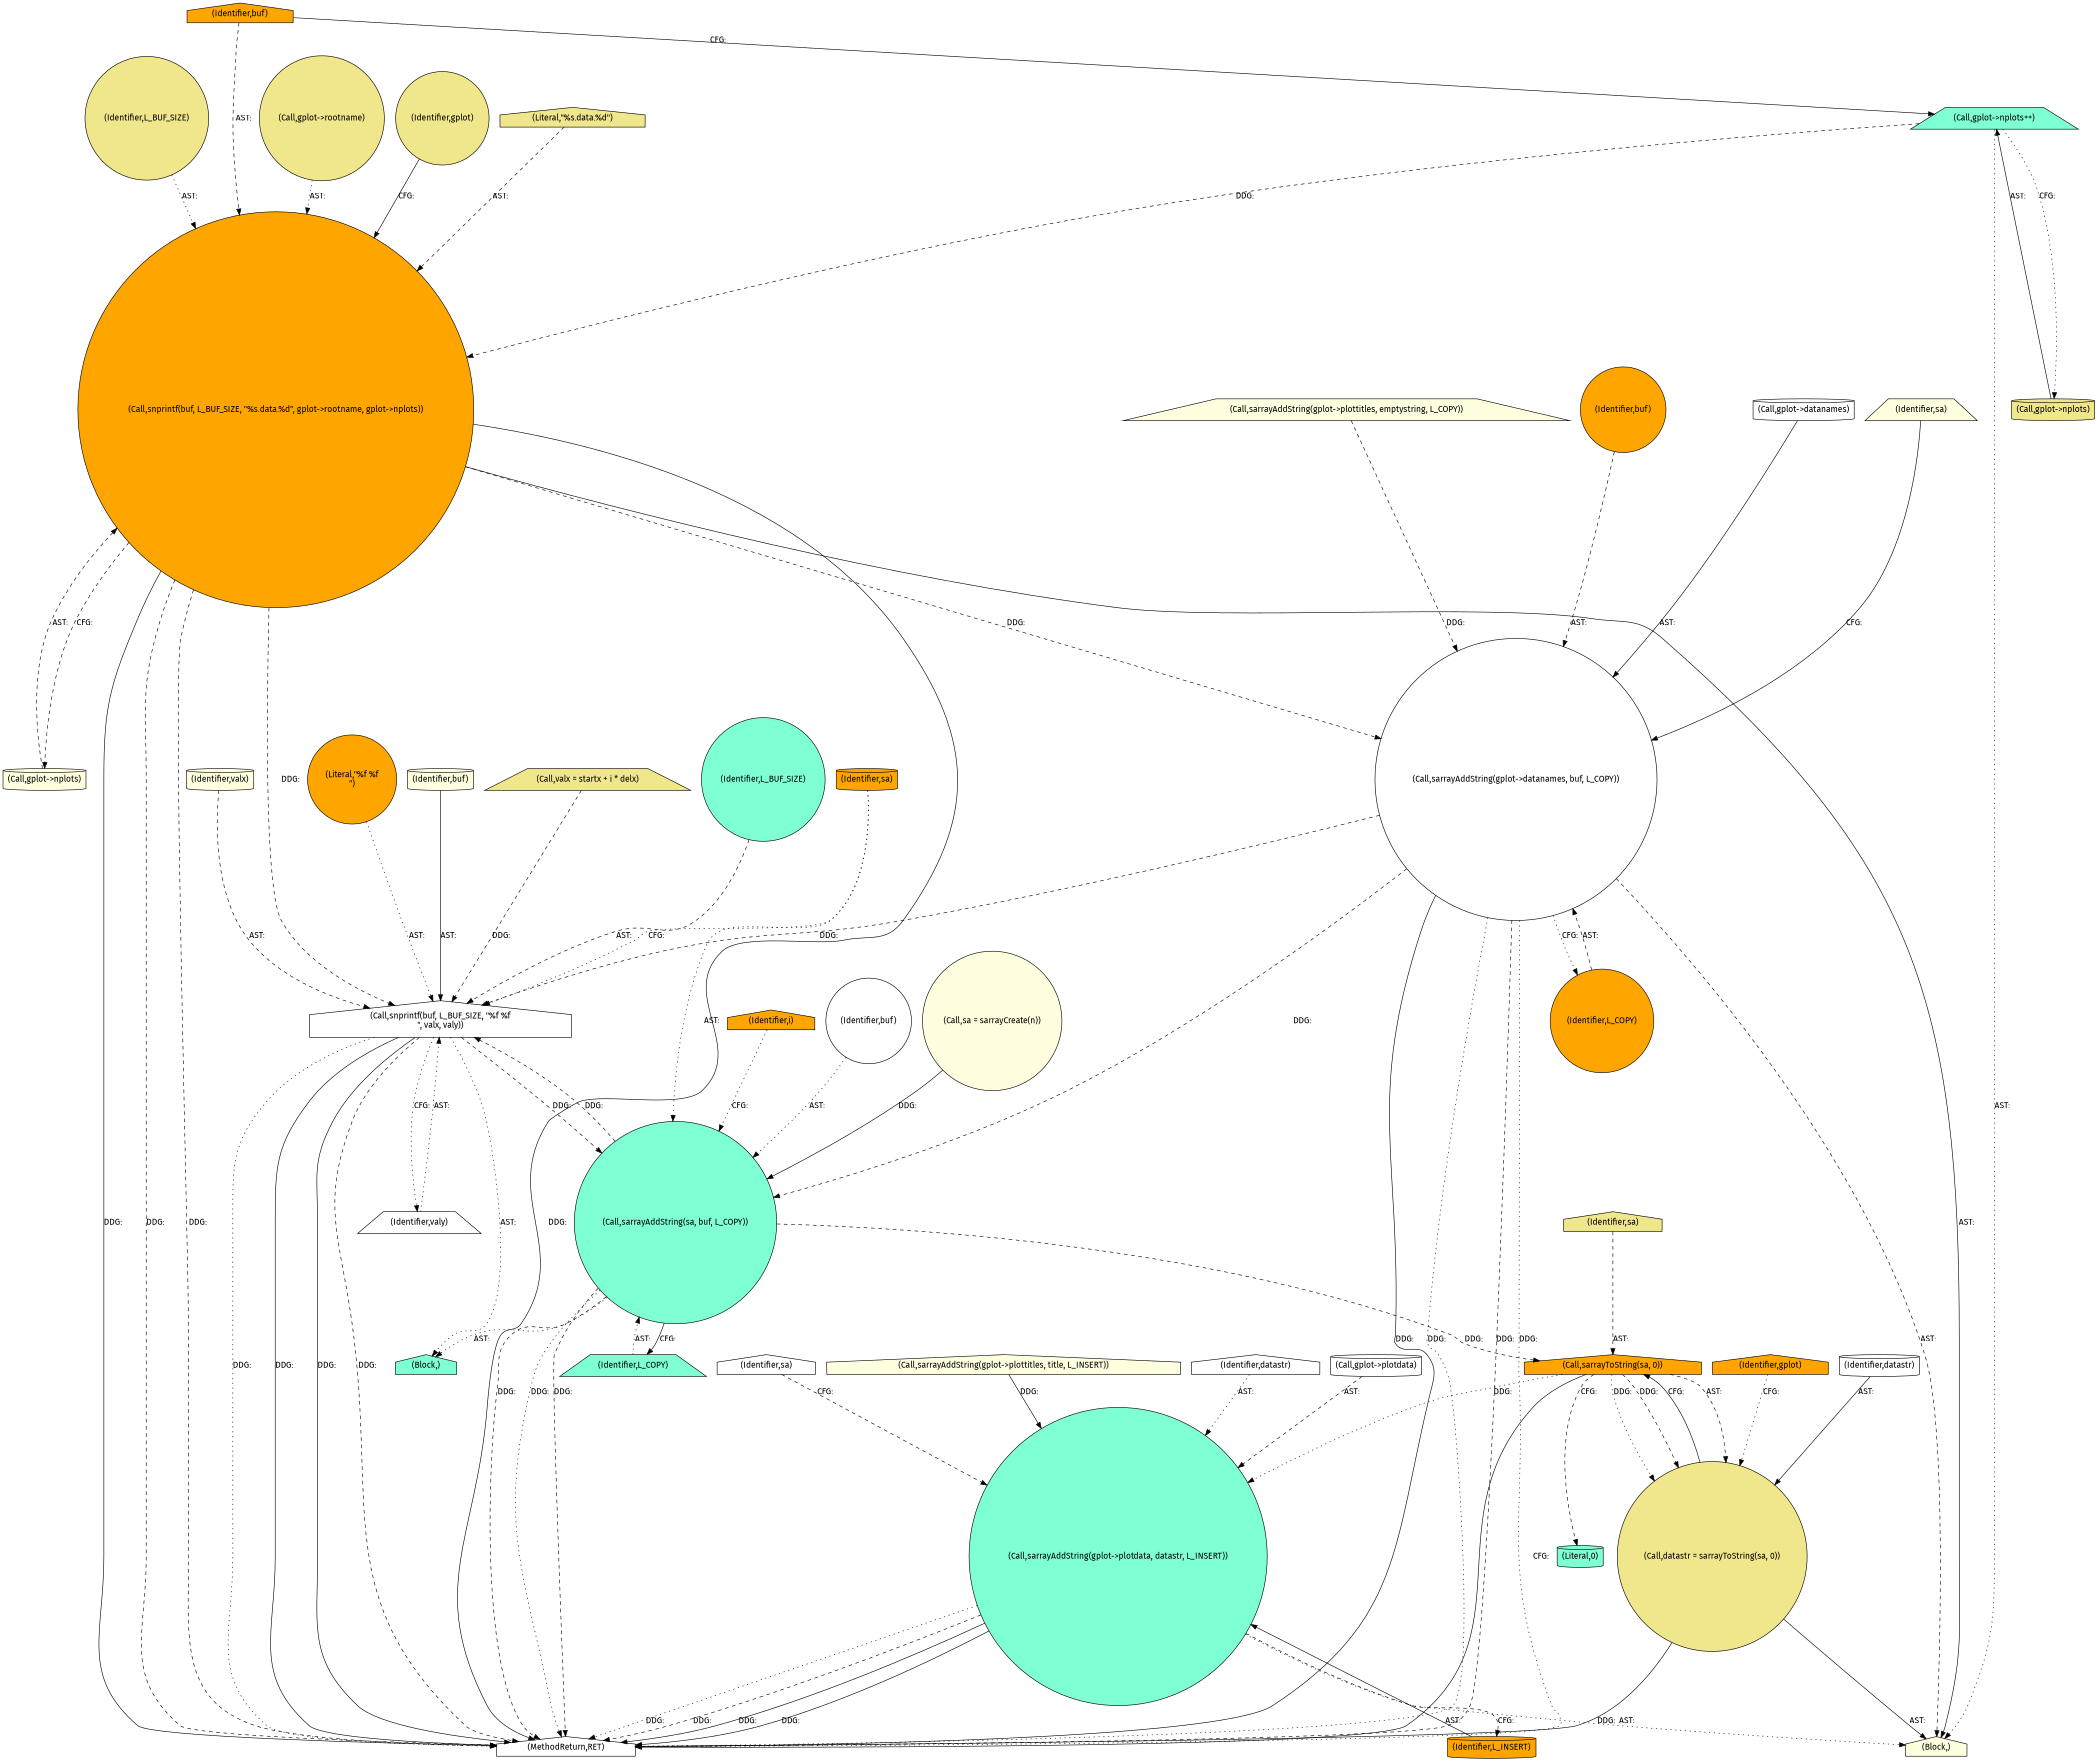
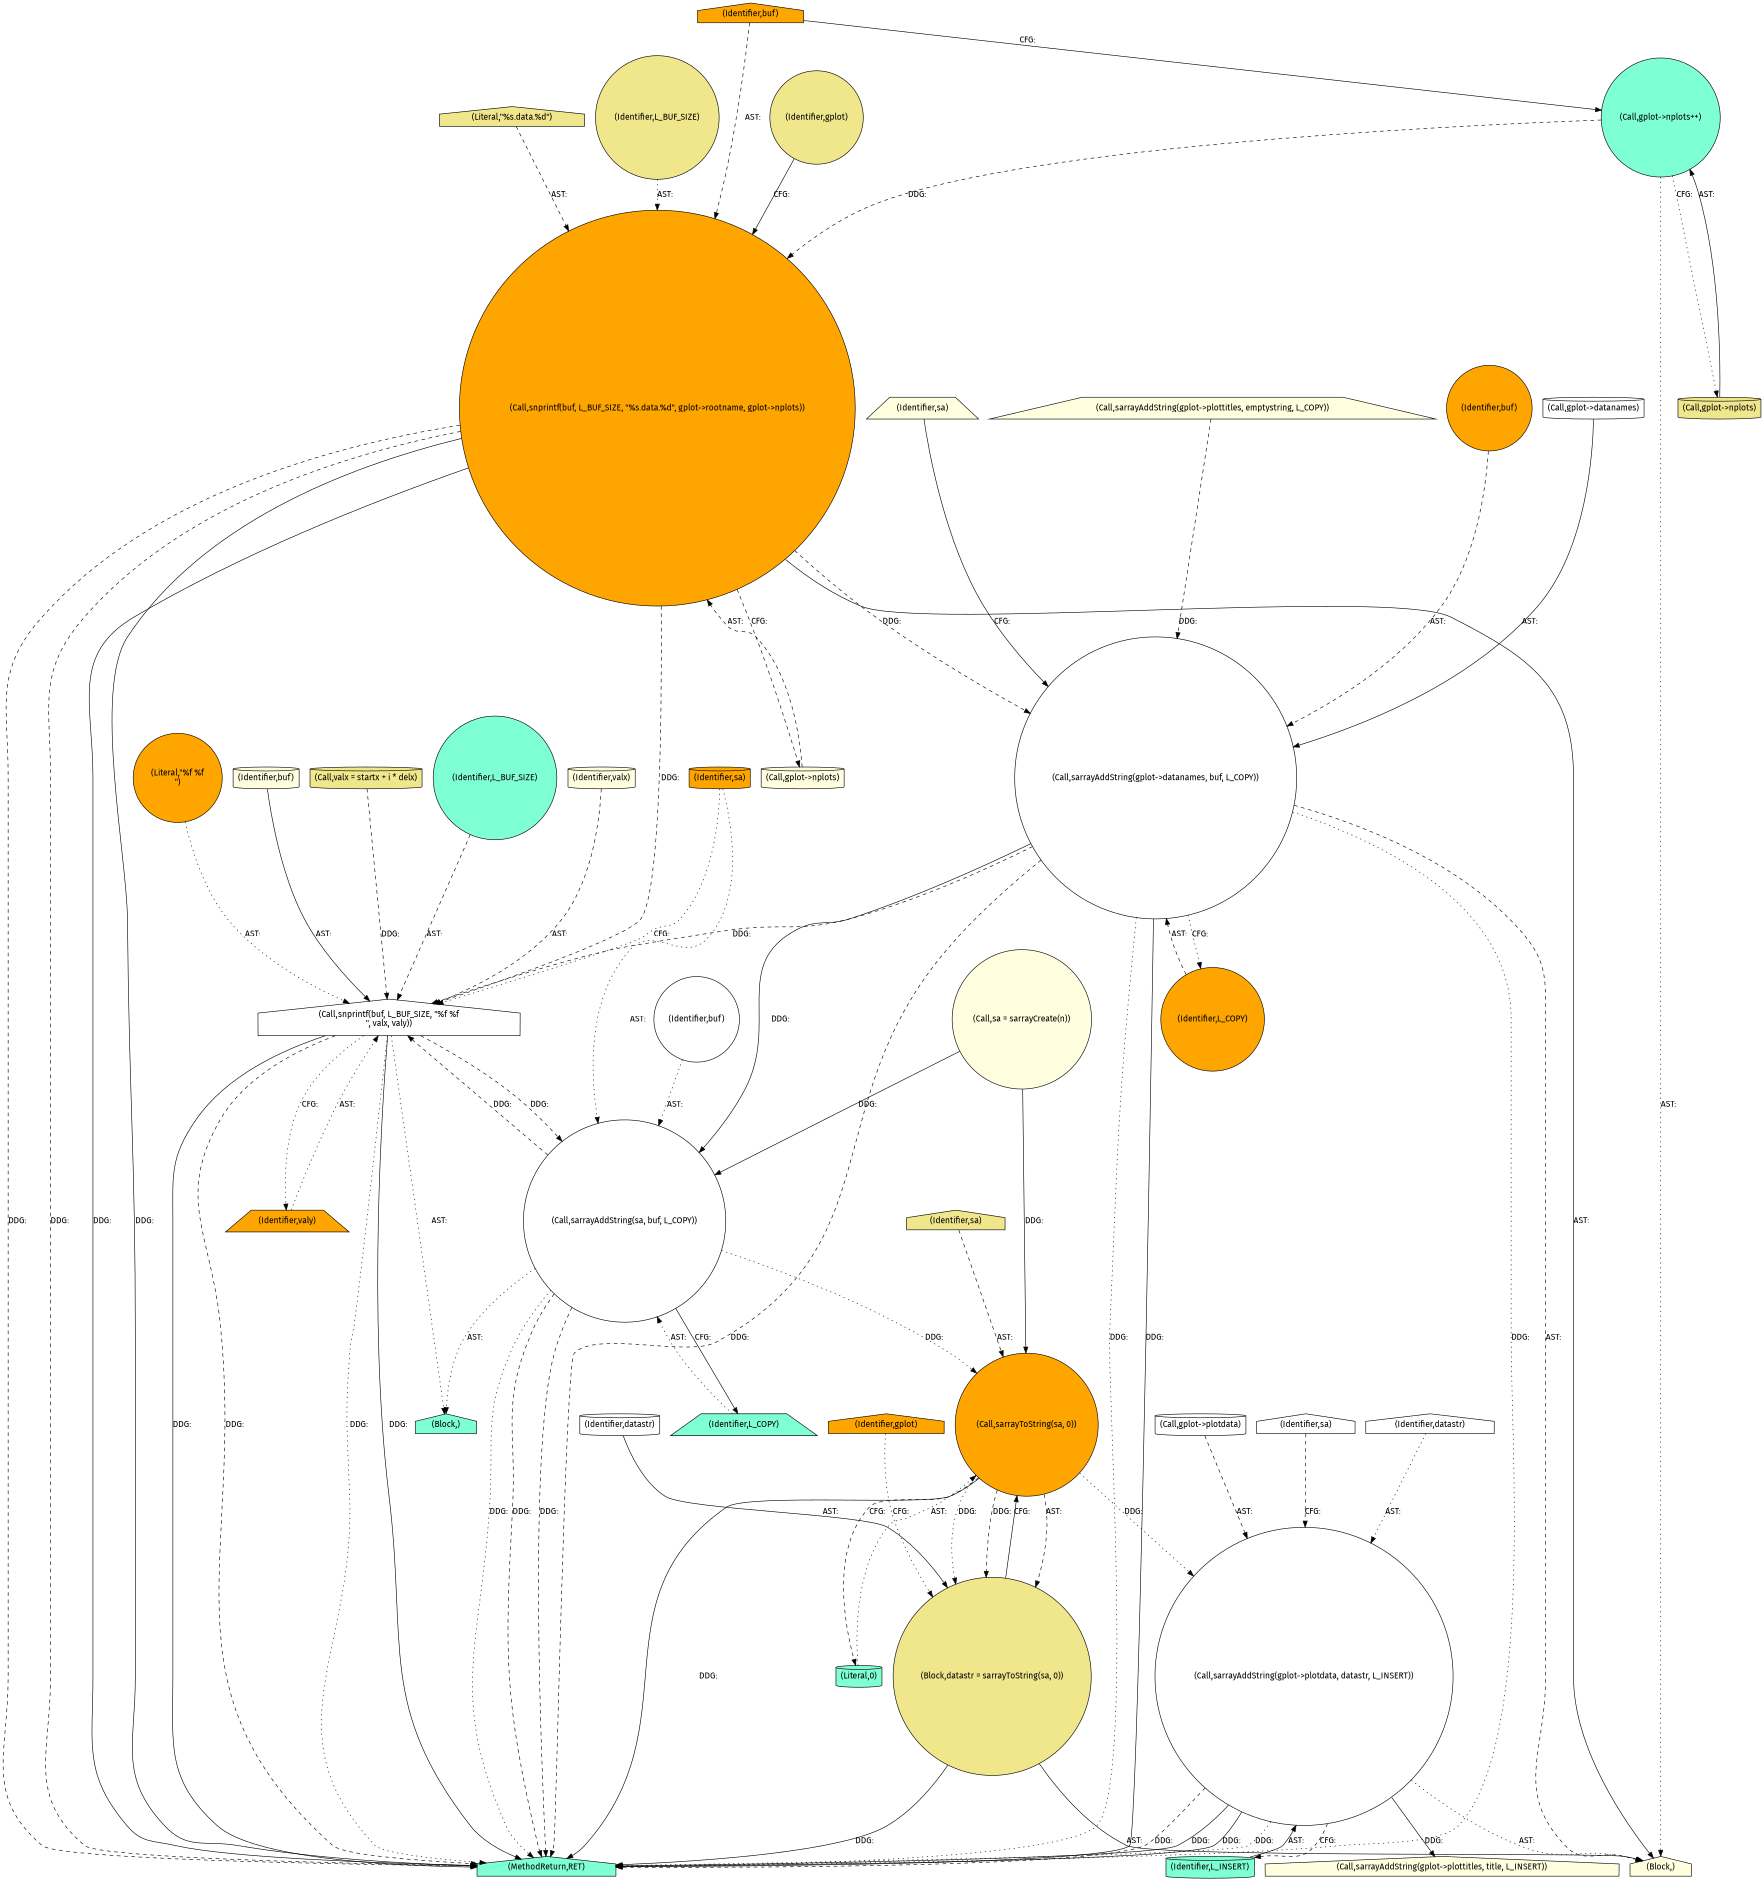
node "(Call,gplot->rootname)": removed
node "(Call,gplot->nplots++)": shape trapezium -> circle
node "(Call,valx = startx + i * delx)": shape trapezium -> cylinder
node "(Identifier,i)": removed
edge "(Call,sarrayAddString(gplot->datanames, buf, L_COPY))" -> "(Call,sarrayAddString(sa, buf, L_COPY))": style dashed -> solid
edge "(Call,sa = sarrayCreate(n))" -> "(Call,sarrayToString(sa, 0))": added, label "DDG:"
node "(Identifier,valy)": fillcolor white -> orange
node "(Call,sarrayAddString(sa, buf, L_COPY))": fillcolor aquamarine -> white
edge "(Call,sarrayAddString(sa, buf, L_COPY))" -> "(Call,sarrayToString(sa, 0))": style dashed -> dotted
node "(Call,sarrayToString(sa, 0))": shape house -> circle
edge "(Call,sarrayAddString(gplot->plottitles, title, L_INSERT))" -> "(Call,sarrayAddString(gplot->plotdata, datastr, L_INSERT))": reversed
edge "(Literal,0)" -> "(Call,sarrayToString(sa, 0))": added, label "AST:"
node "(Call,sarrayAddString(gplot->plotdata, datastr, L_INSERT))": fillcolor aquamarine -> white
edge "(Call,sarrayToString(sa, 0))" -> "(MethodReturn,RET)": label "CFG: " -> "DDG: "
node "(Call,datastr = sarrayToString(sa, 0))": label "(Call,datastr = sarrayToString(sa, 0))" -> "(Block,datastr = sarrayToString(sa, 0))"
node "(MethodReturn,RET)": fillcolor white -> aquamarine
node "(Identifier,L_INSERT)": fillcolor orange -> aquamarine
